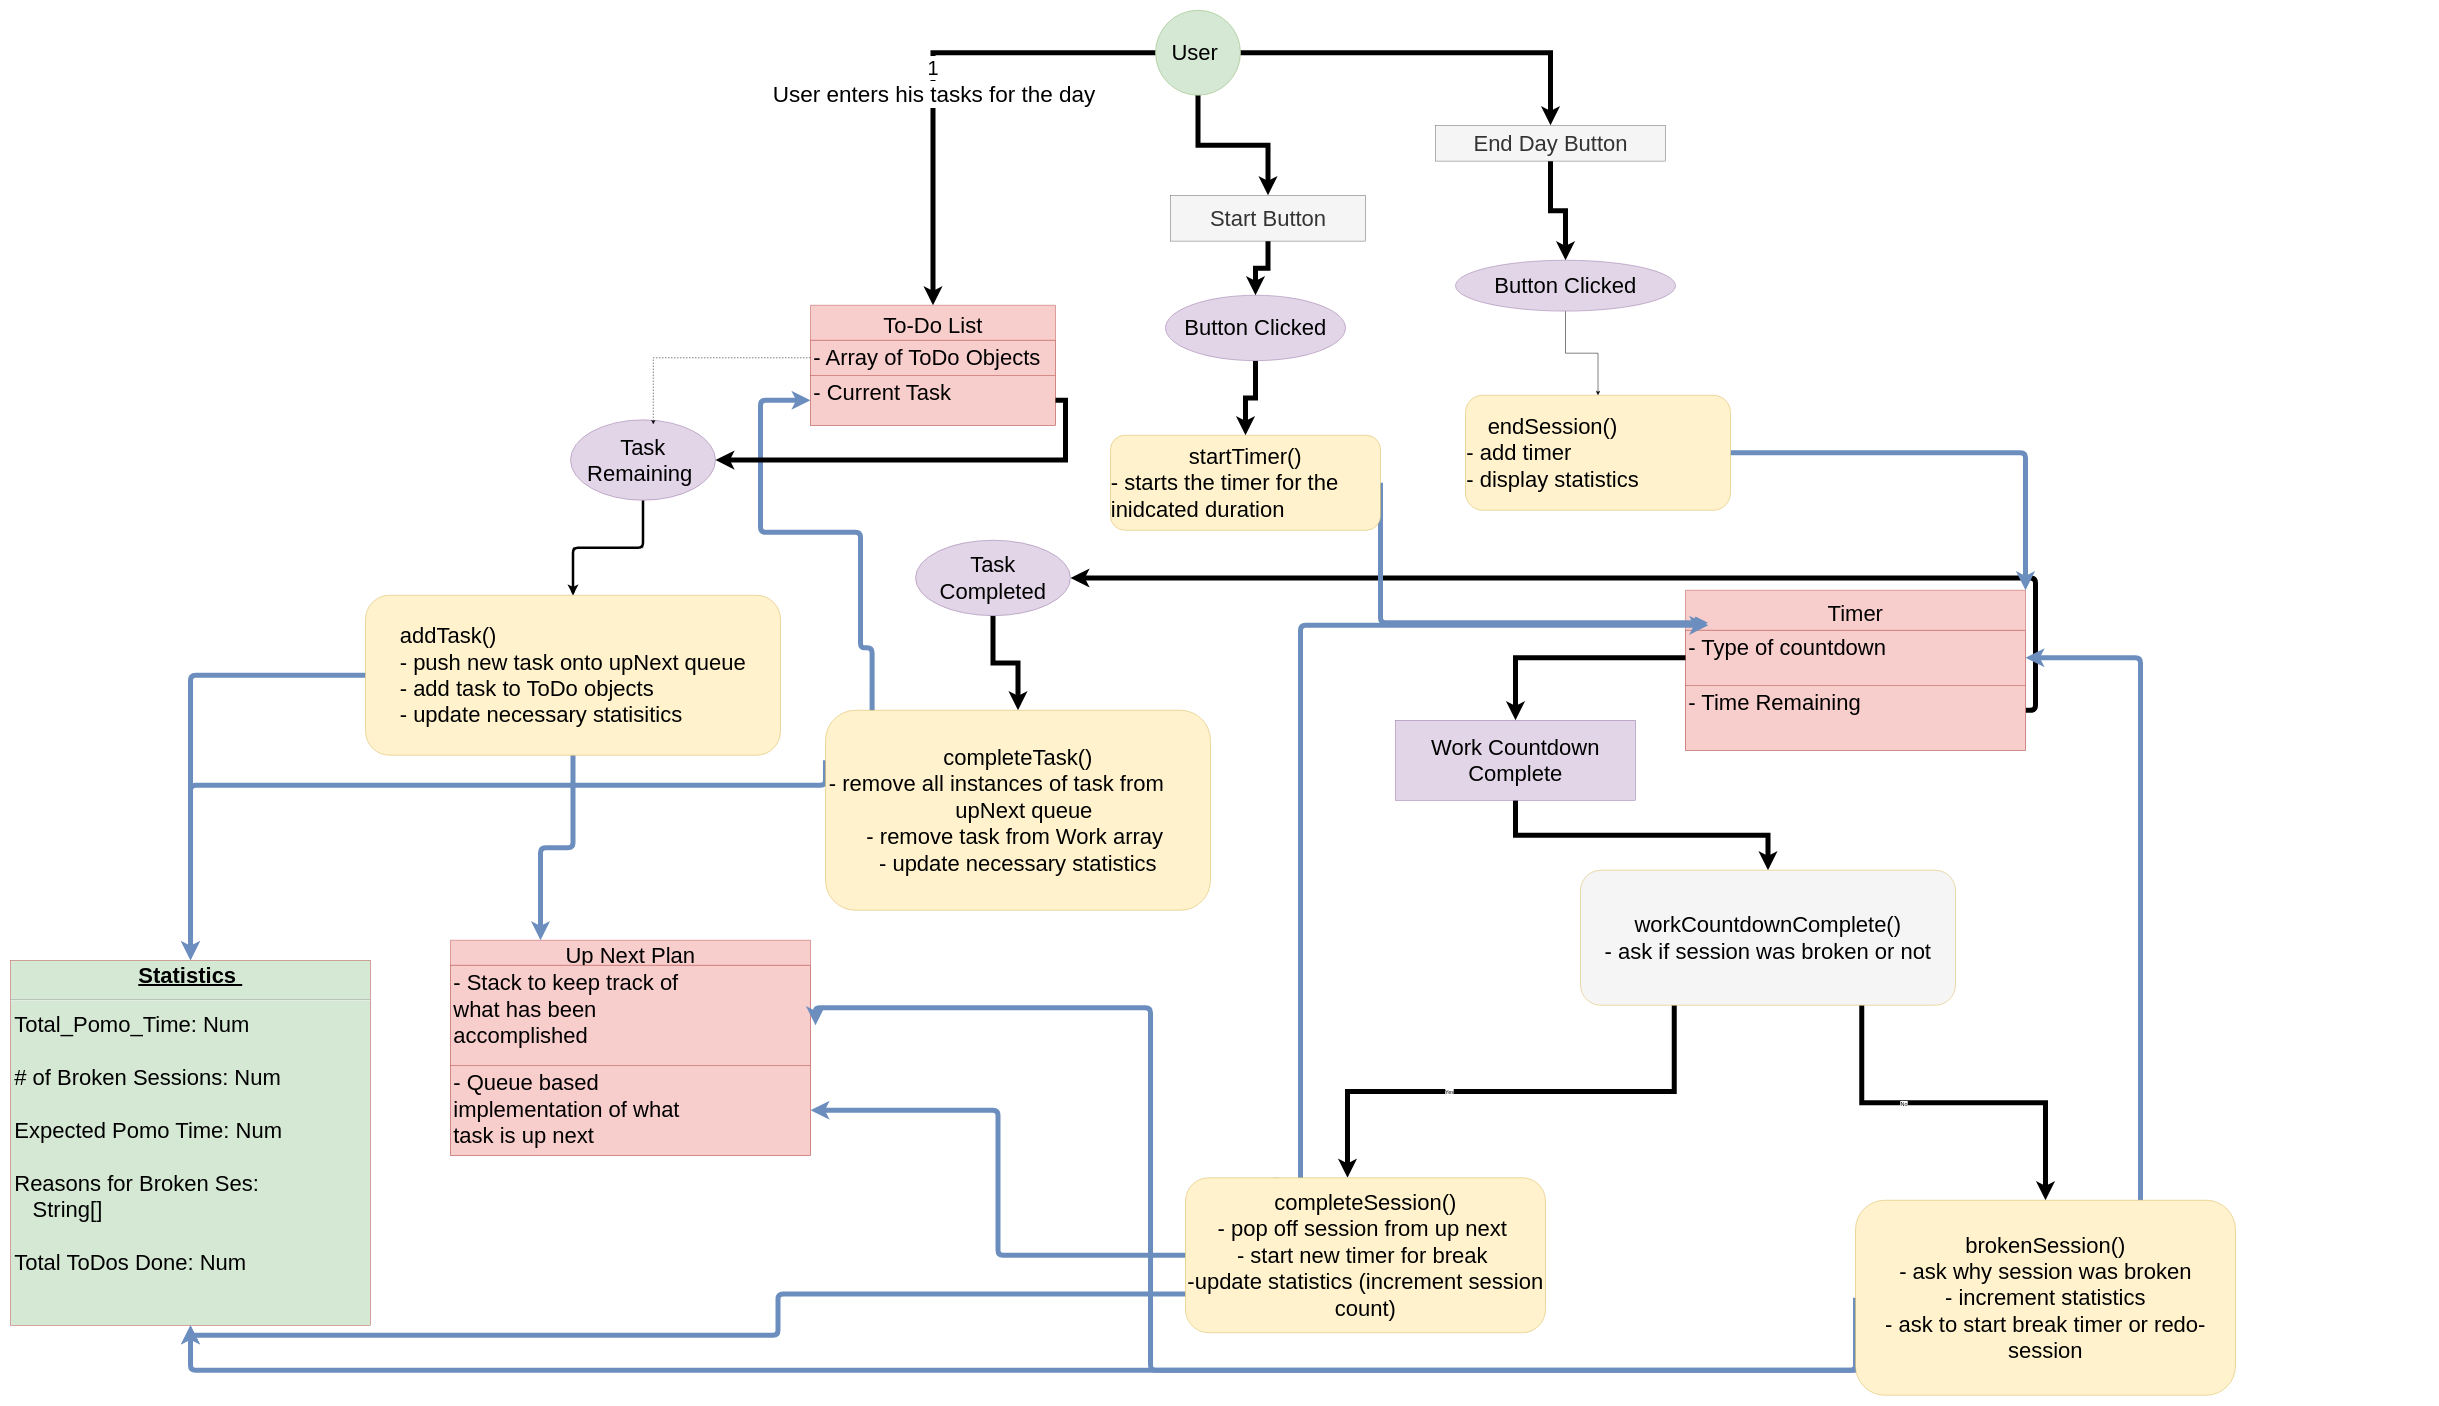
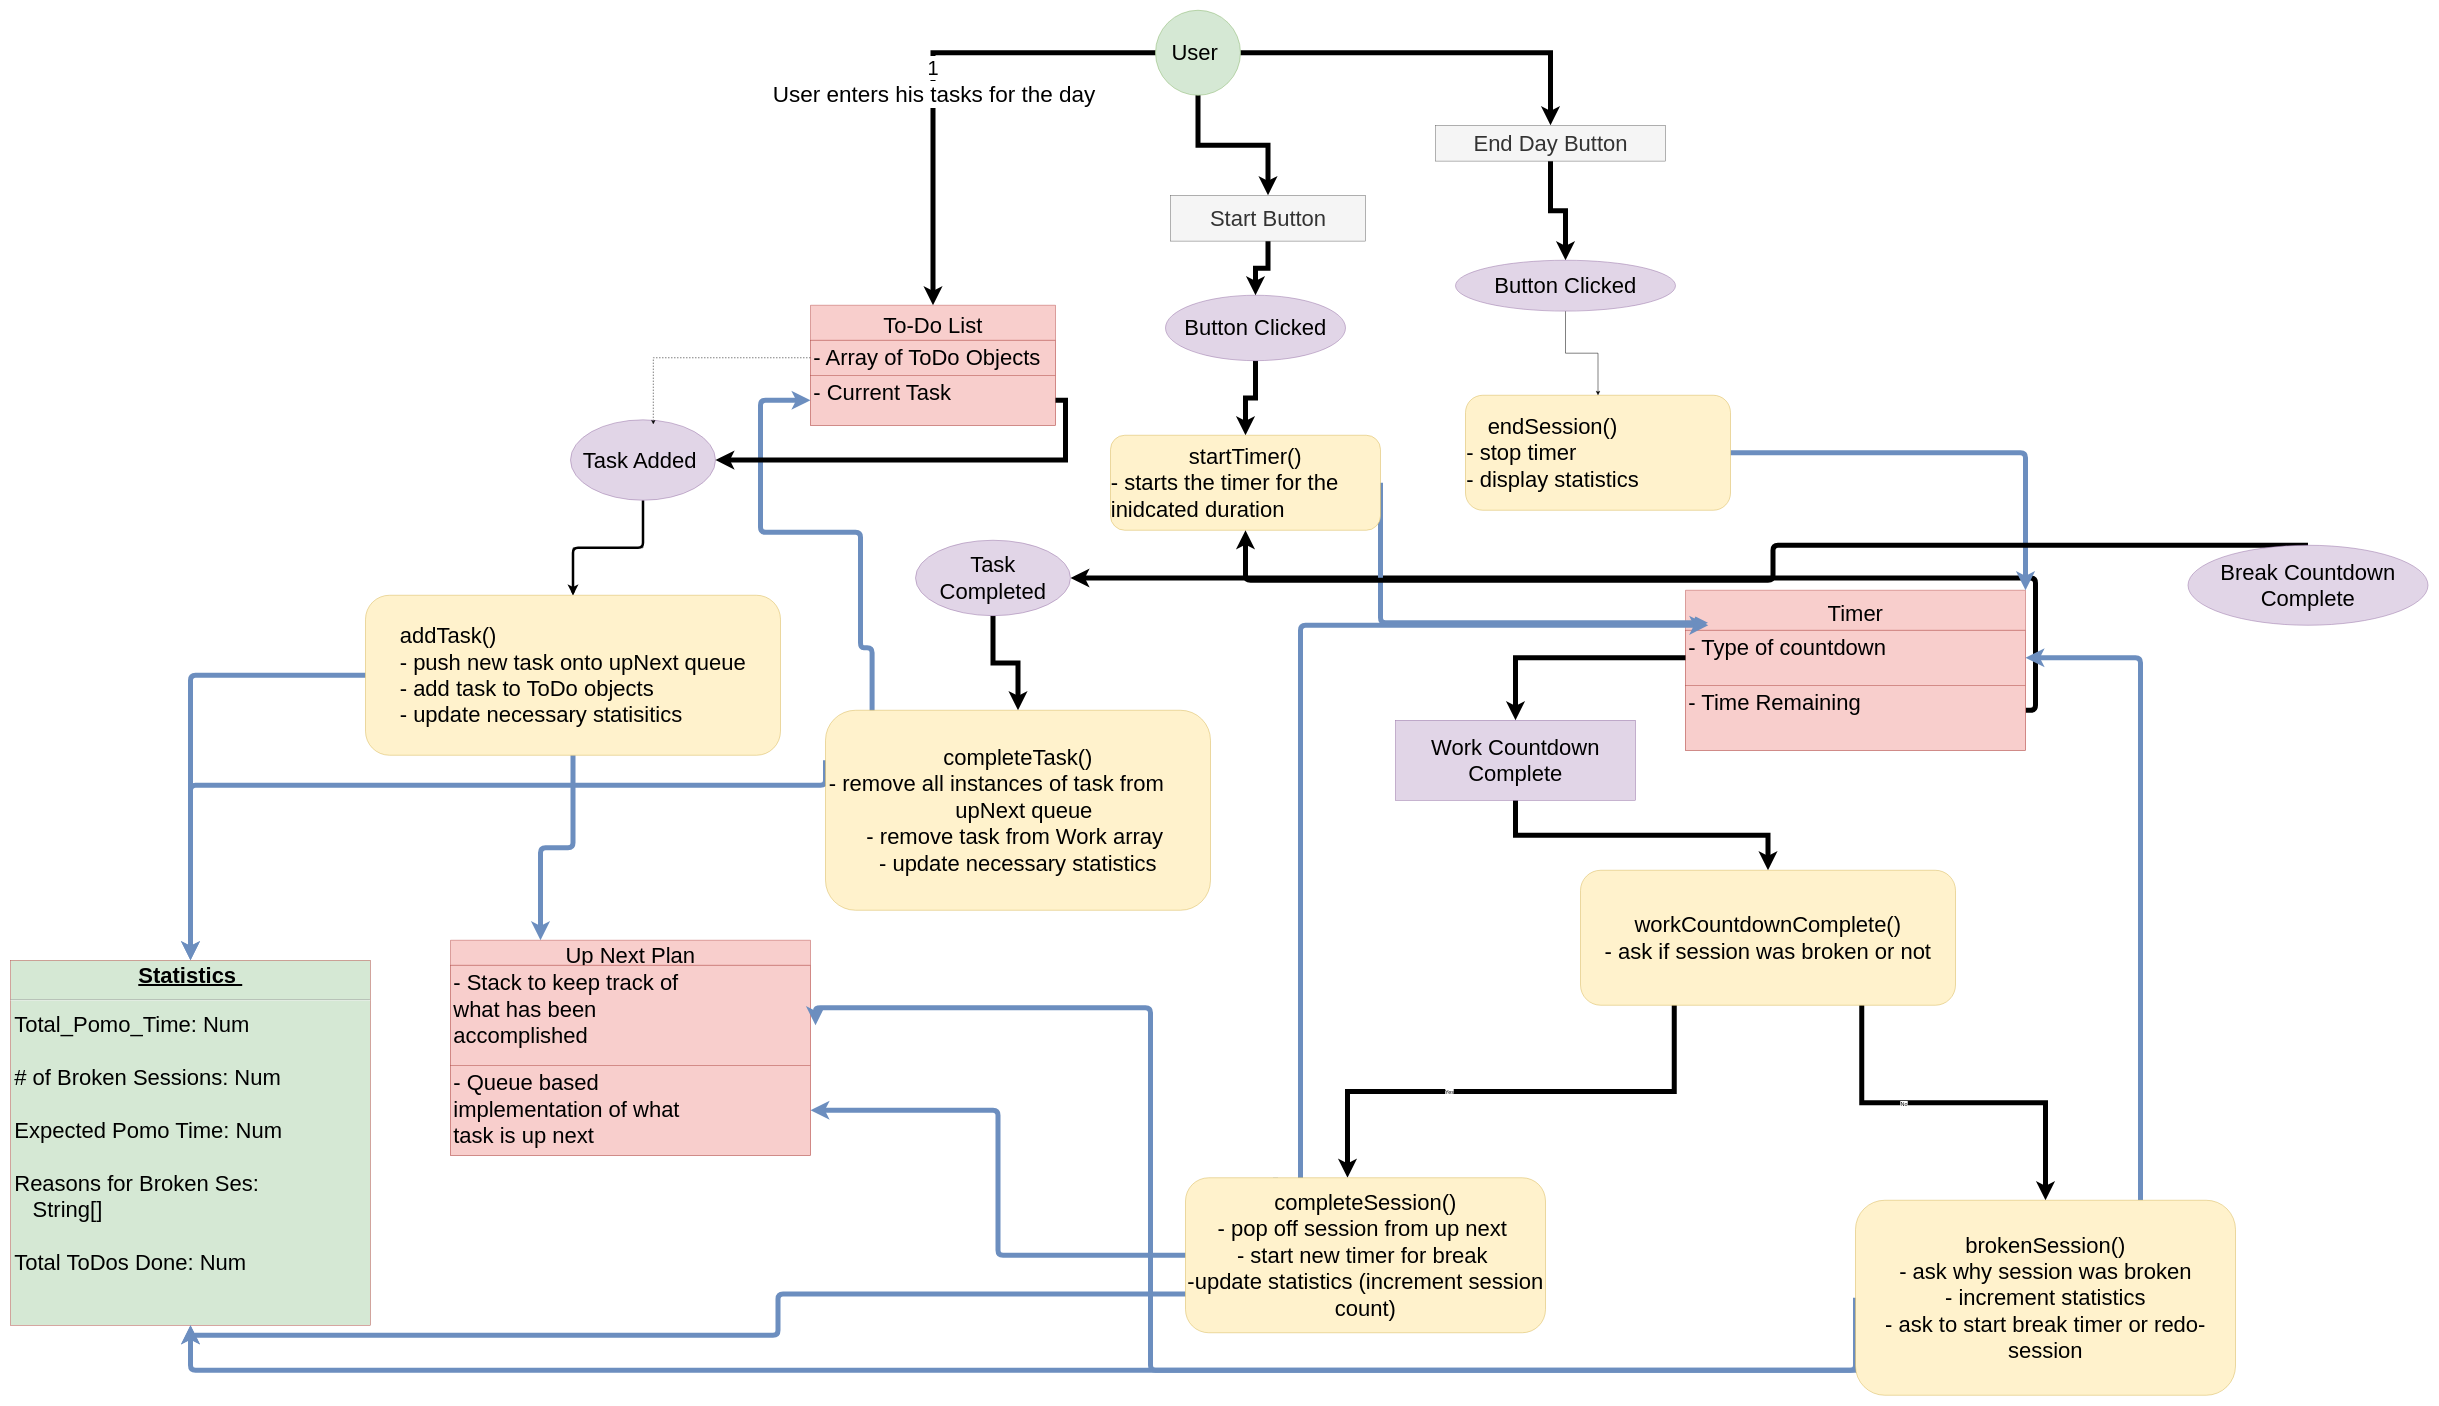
node "endSession() - add timer - display statistics": label "endSession() - add timer - display statistics" -> "endSession() - stop timer - display statistics"
node "Task Remaining": label "Task Remaining" -> "Task Added"
edge "Break Countdown Complete" -> "startTimer() - starts the timer for the inidcated duration": added
node "Break Countdown Complete": added
node "workCountdownComplete() - ask if session was broken or not": fillcolor #f5f5f5 -> #fff2cc
